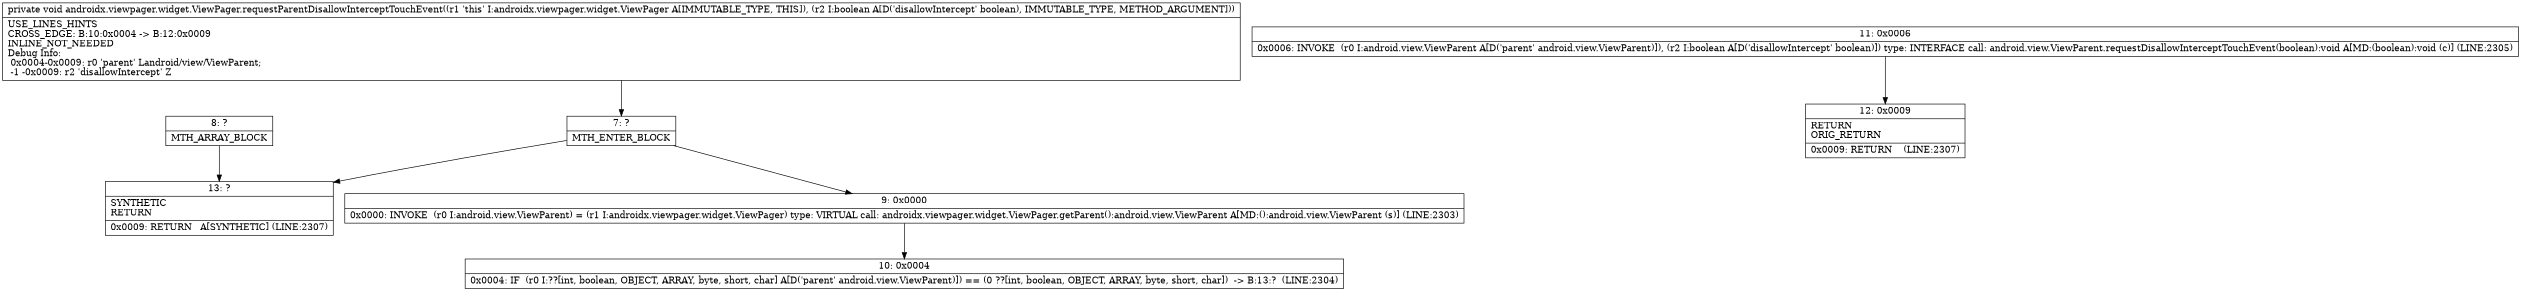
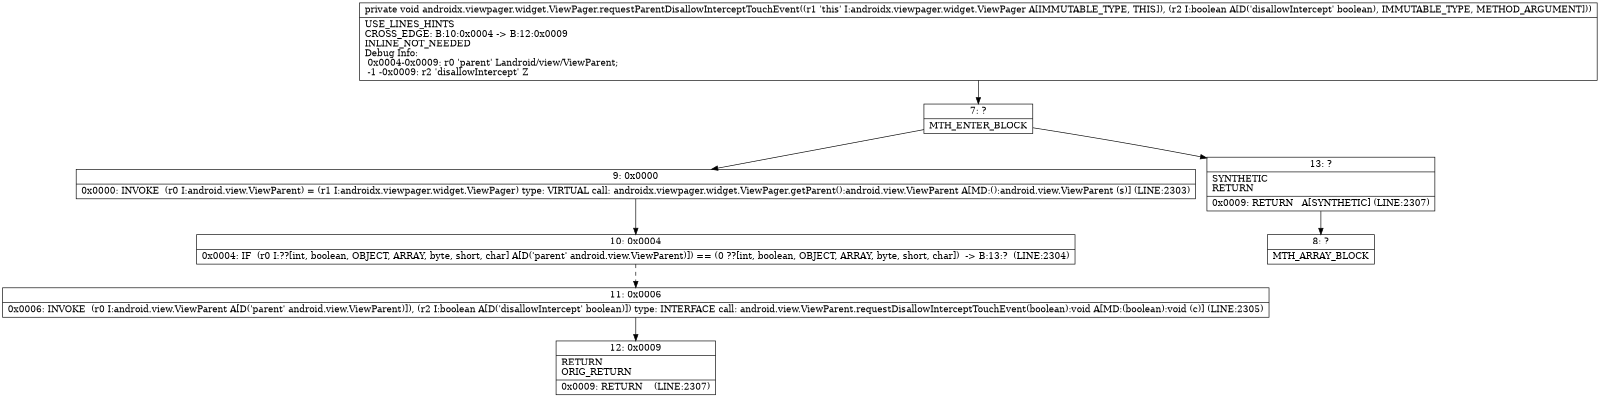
edge "8: ?" -> "13: ?": reversed
edge "10: 0x0004" -> "11: 0x0006": added
